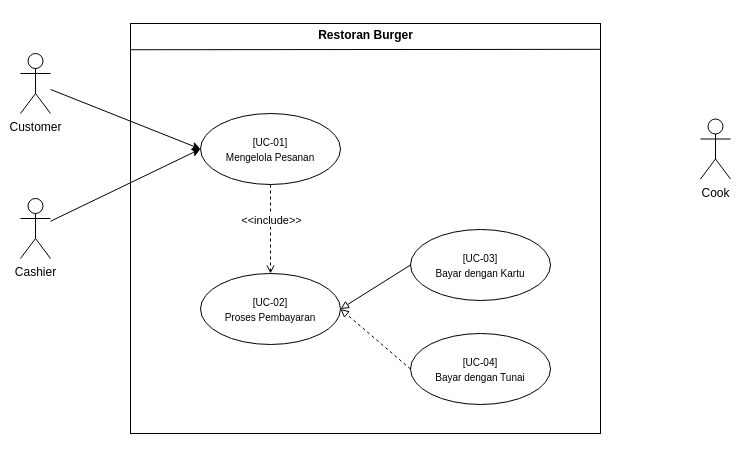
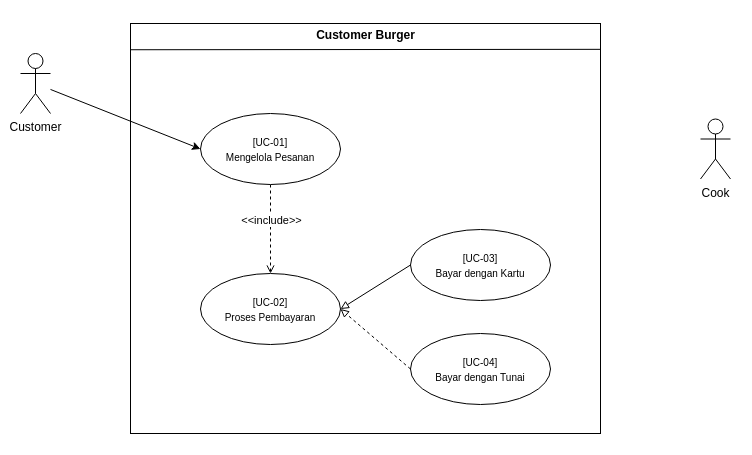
node "Restoran Burger": label "Restoran Burger" -> "Customer Burger"
edge "Cashier" -> "[UC-01] Mengelola Pesanan": removed
node "Cashier": removed
